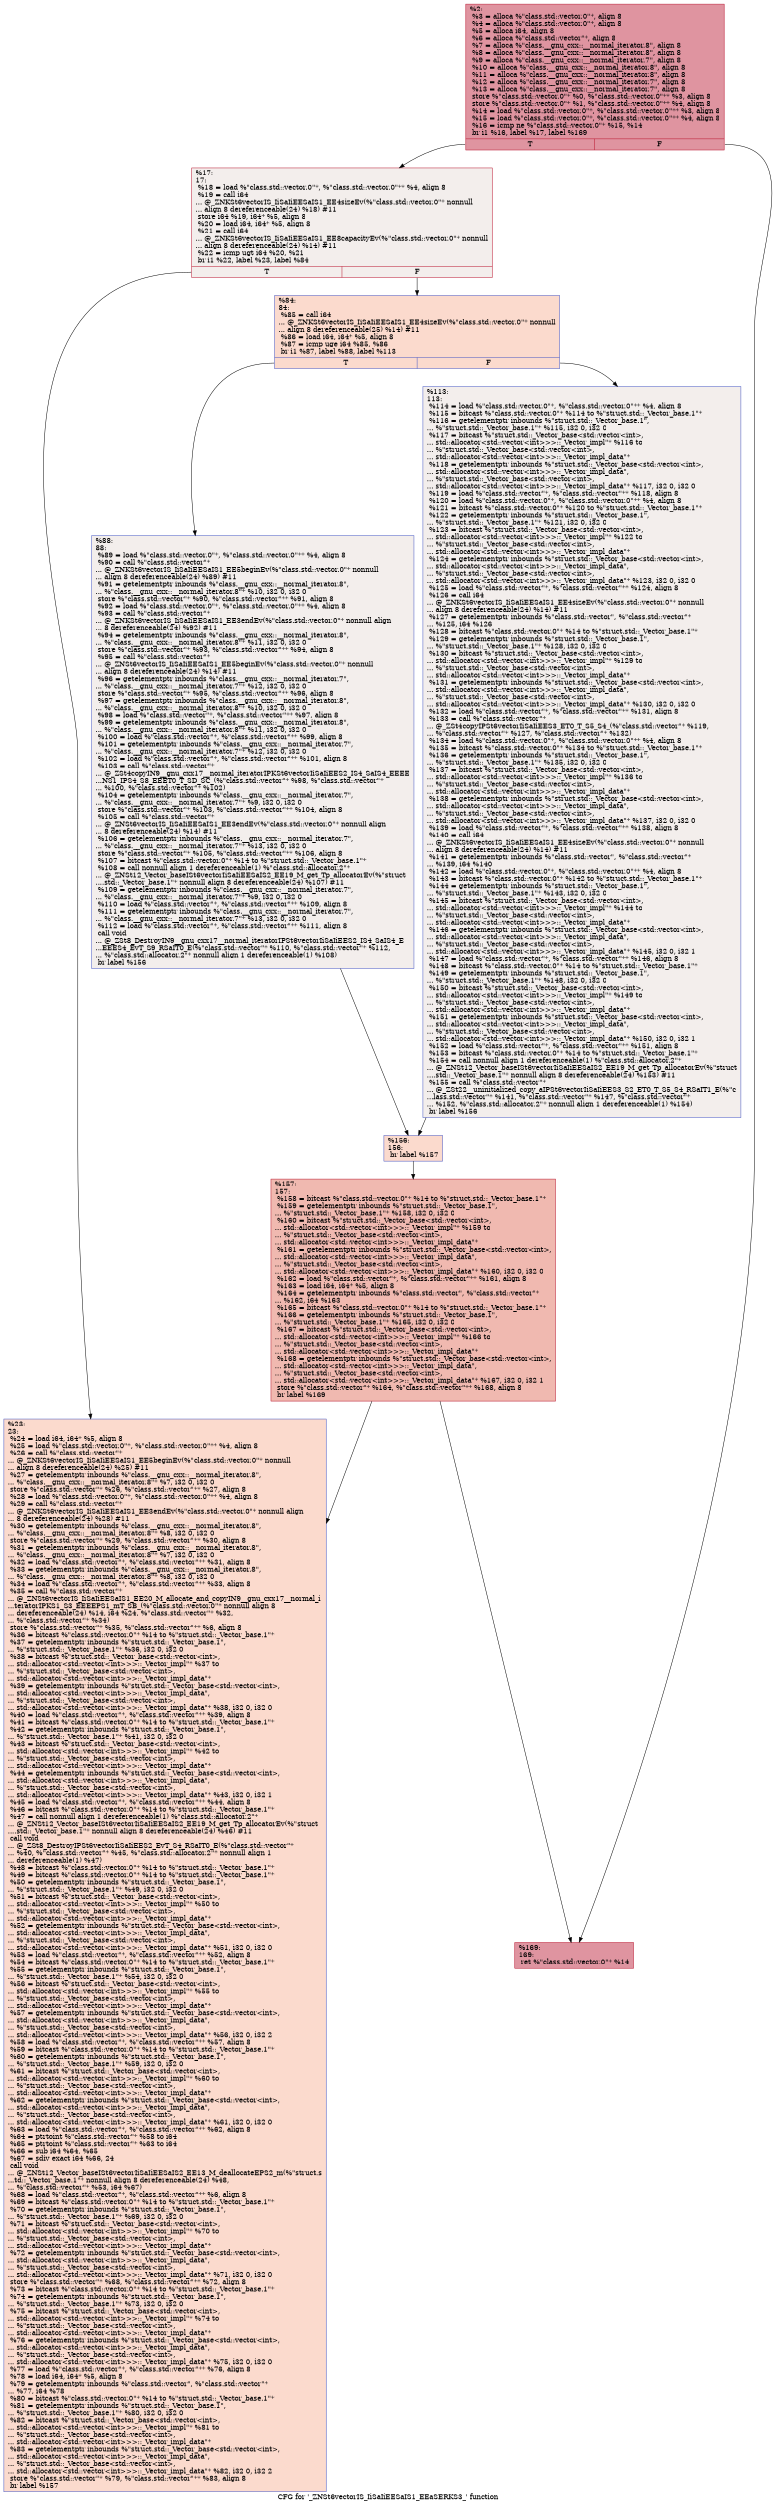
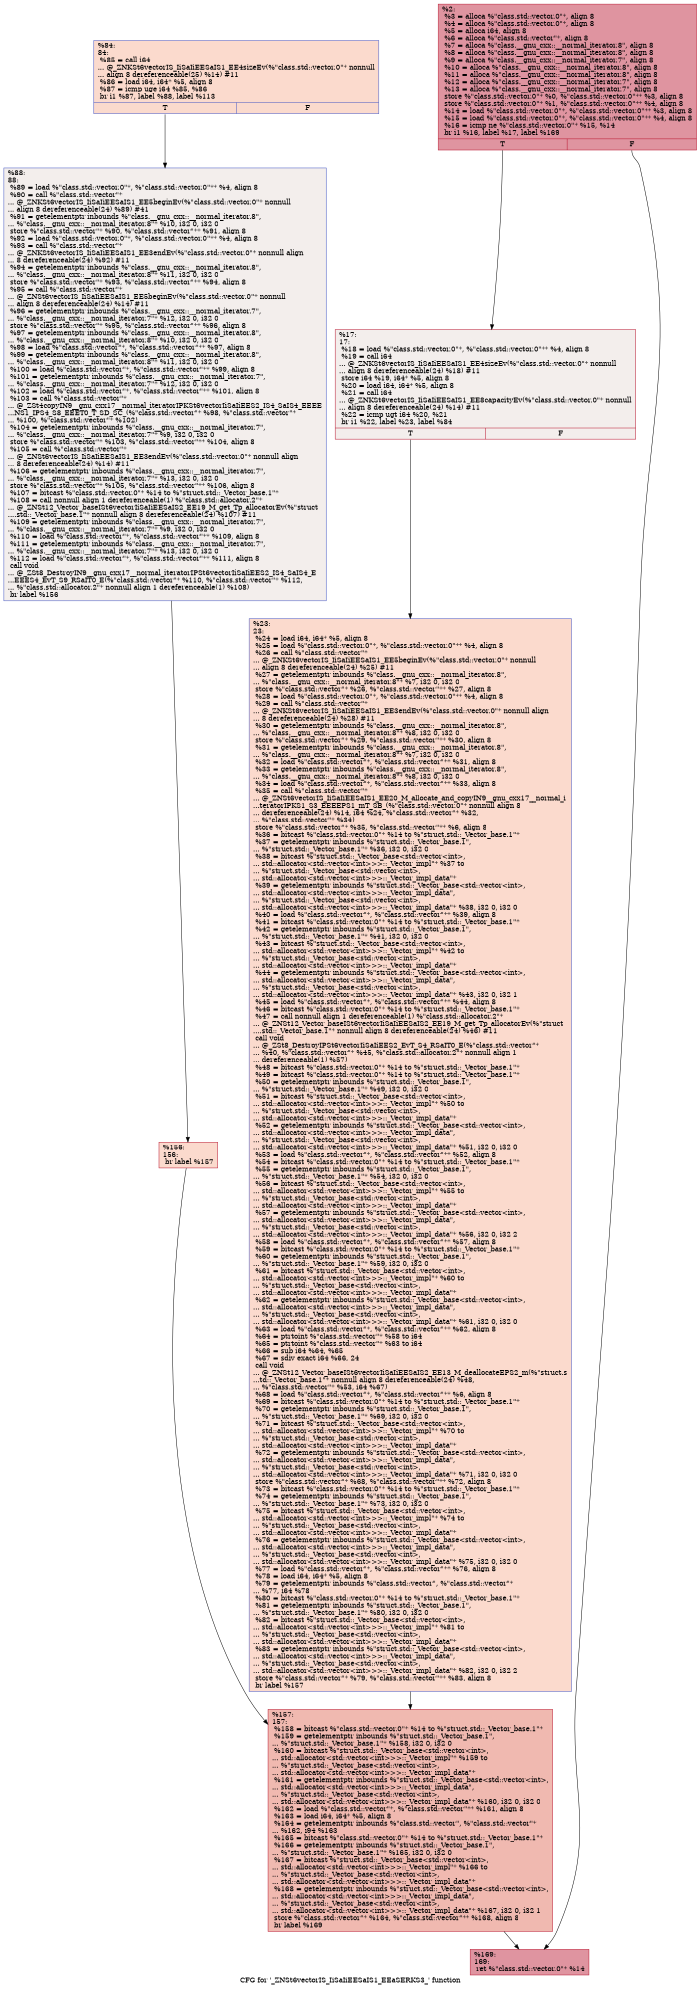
edge "%17:" -> "%84:": removed
node "%88:": text "... align 8 dereferenceable(24) %89) #11" -> "... align 8 dereferenceable(24) %89) #41"
node "%113:": removed
node "%156:": color #3d50c3ff -> #b70d28ff
node "%157:": text "... %162, i64 %163" -> "... %162, i94 %163"
edge "%157:" -> "%23:": reversed
node "%23:": text "... dereferenceable(1) %47)" -> "... dereferenceable(1) %57)"
